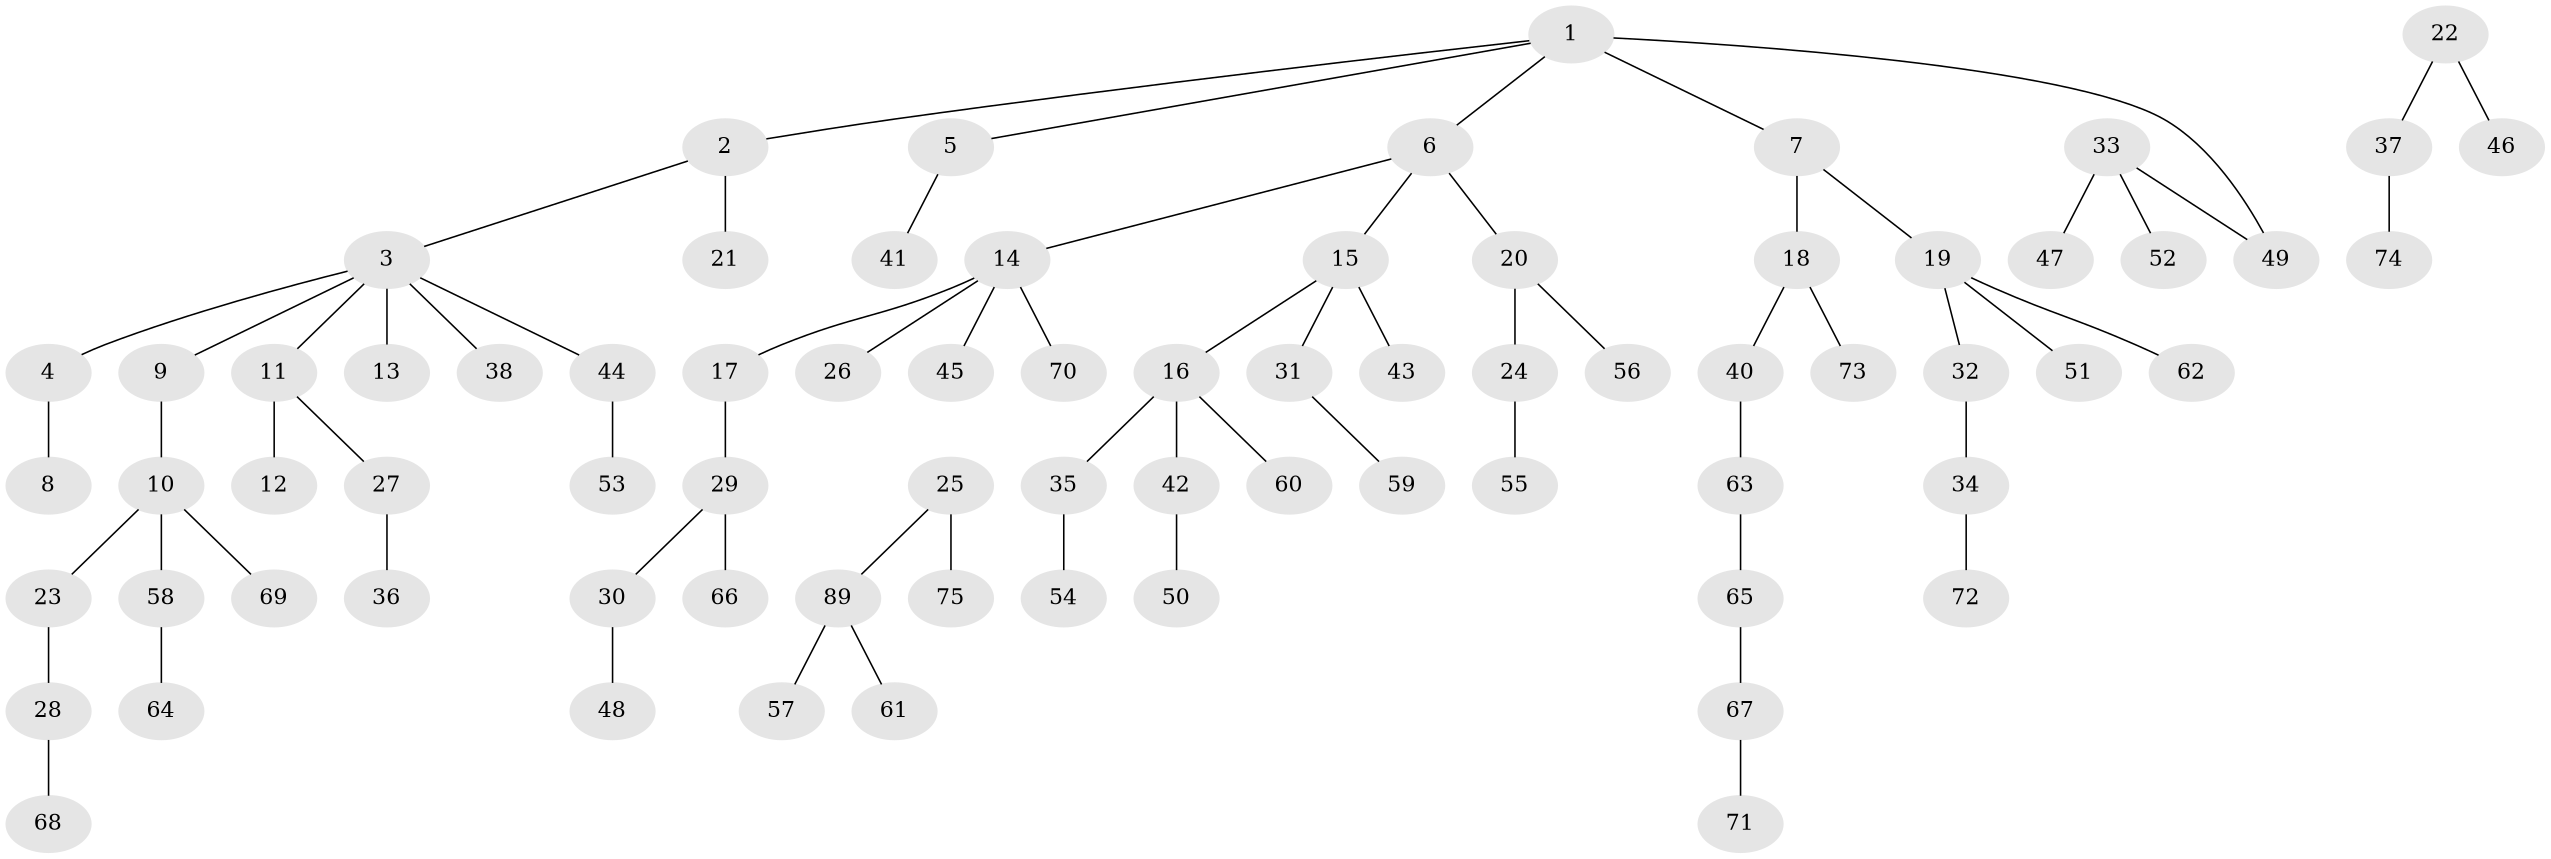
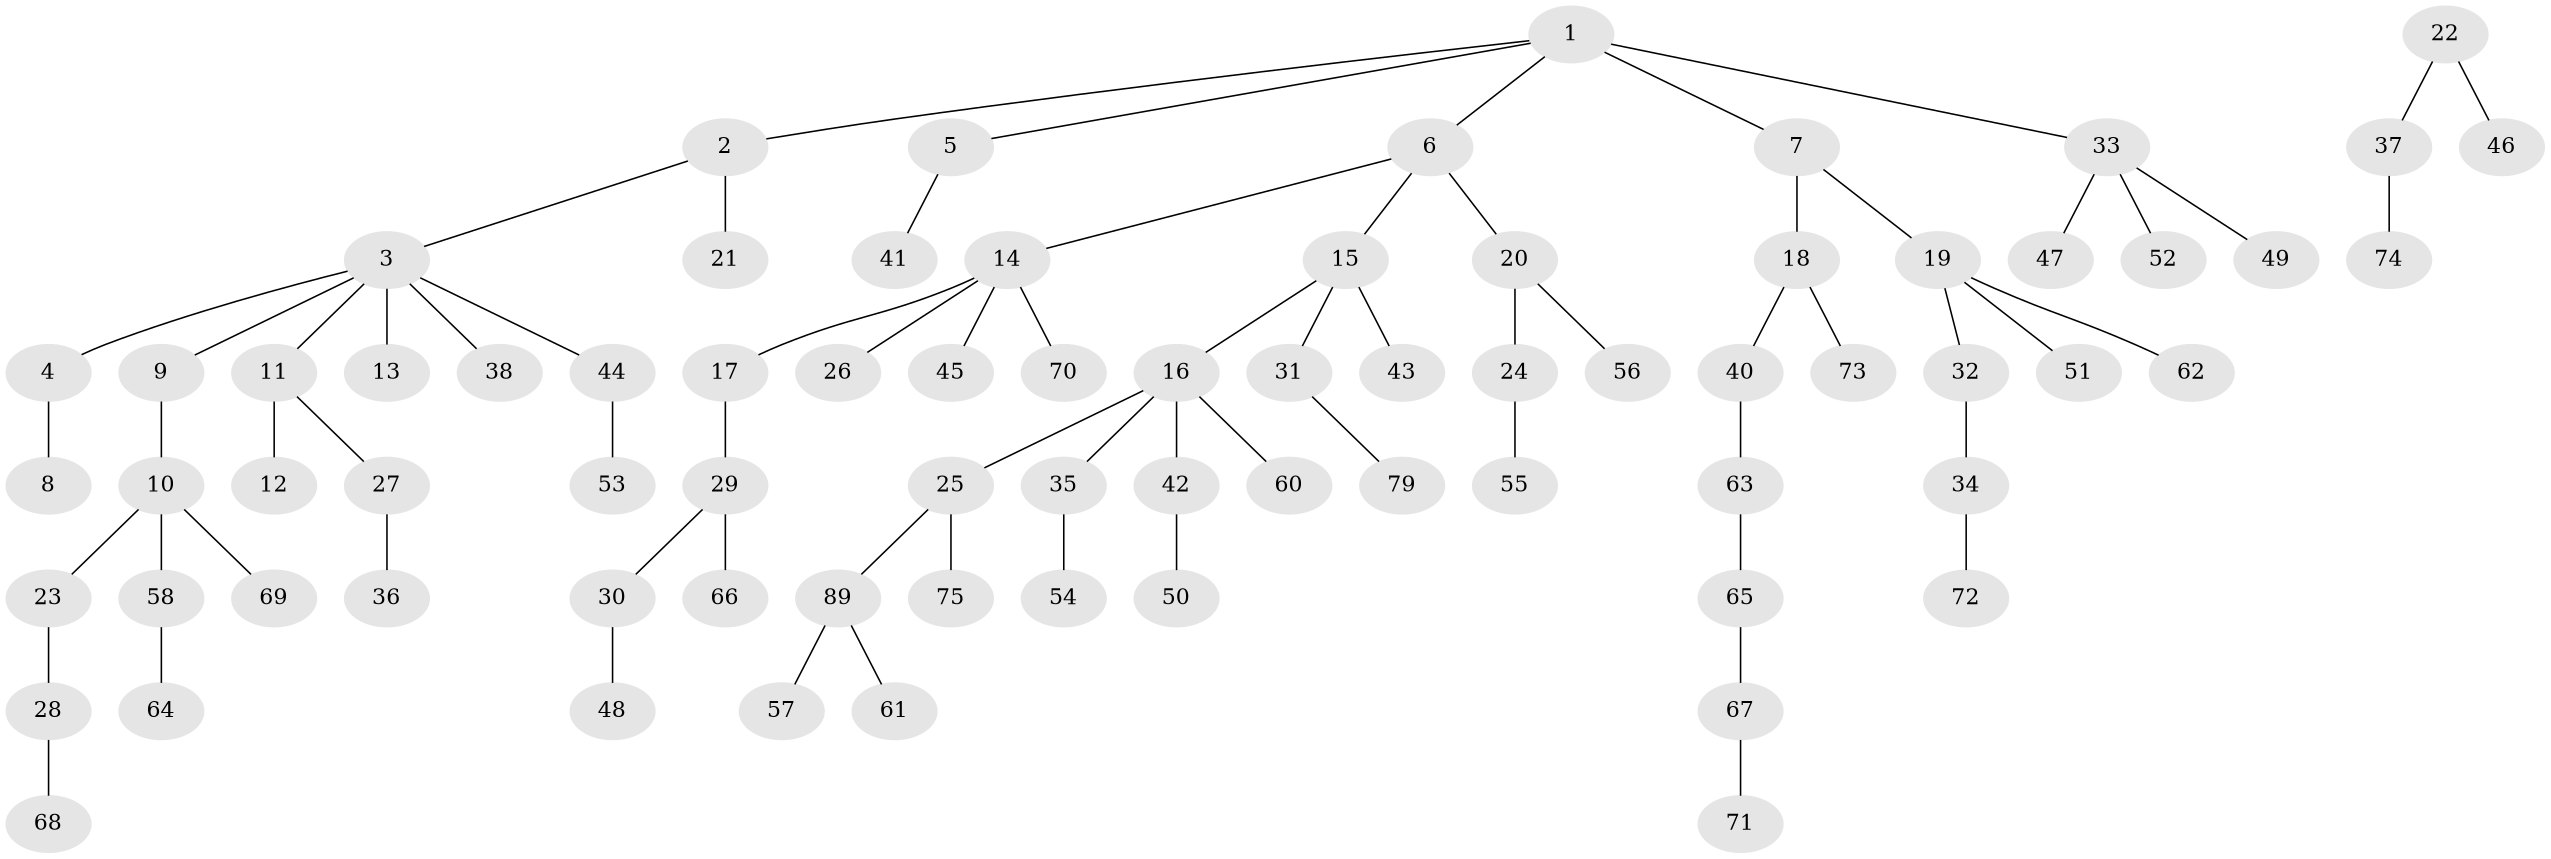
edge "1" -- "49": now "1" -- "33"
edge "16" -- "25": added
node "59": label "59" -> "79"
